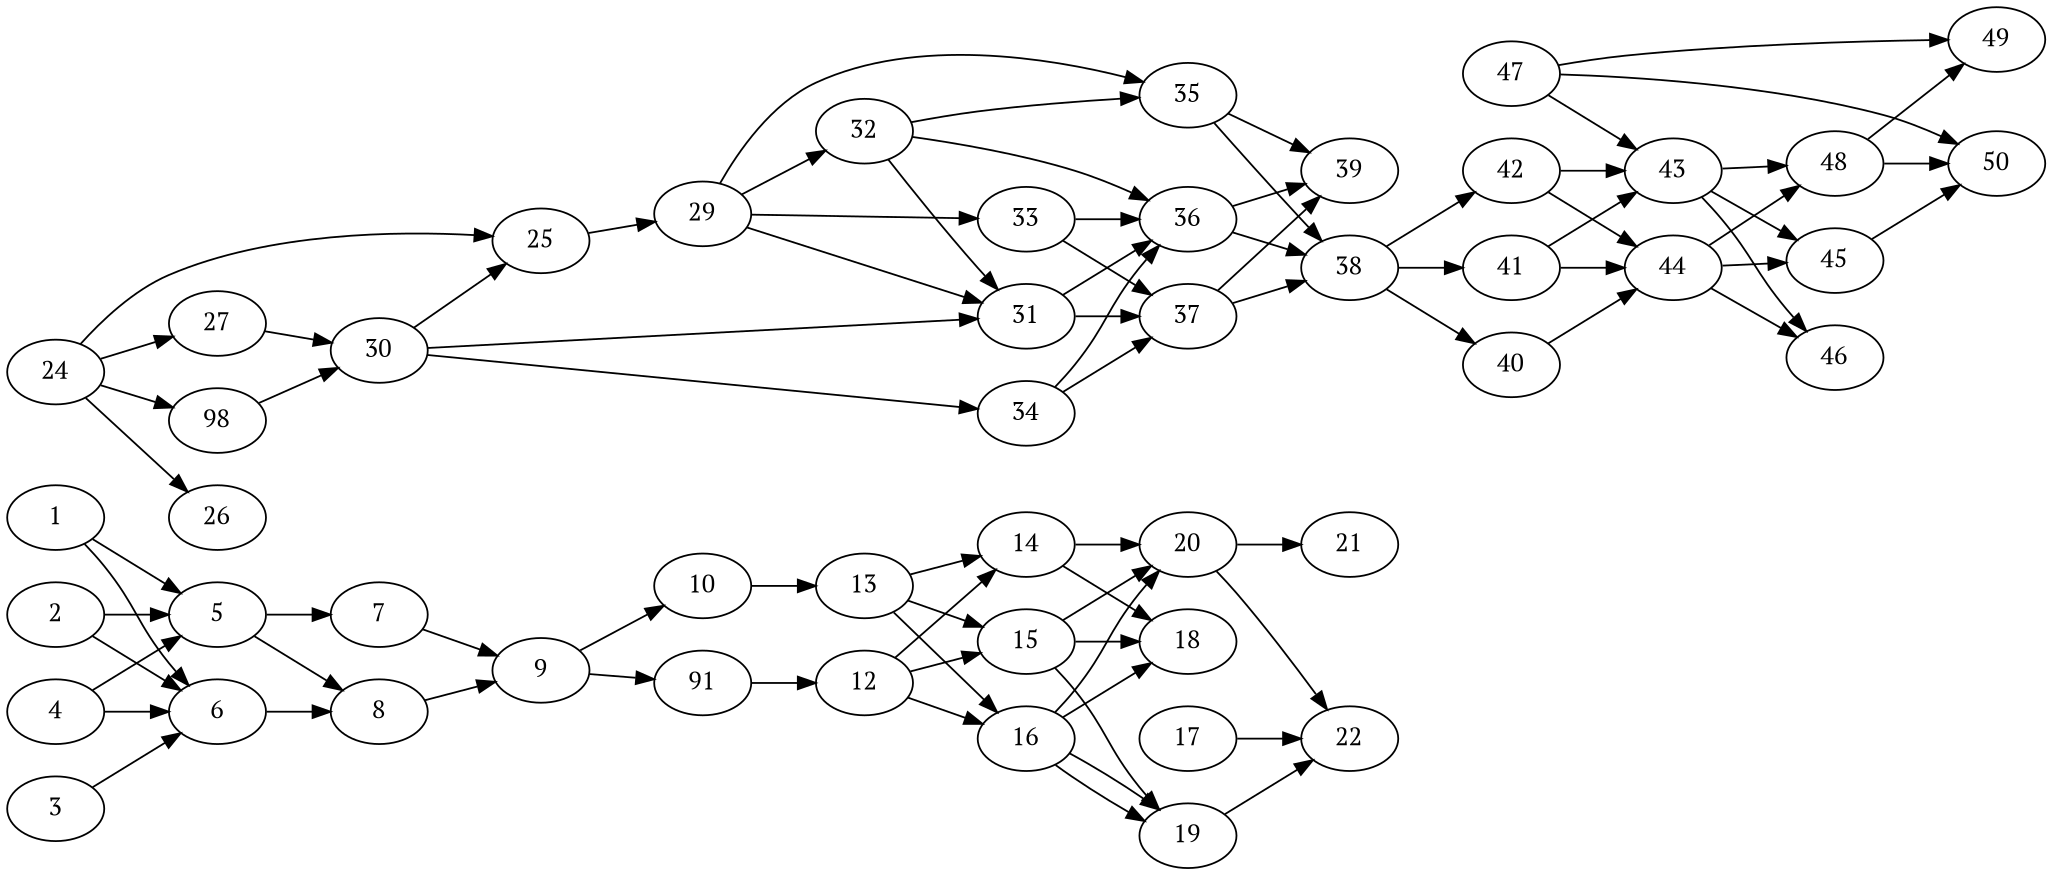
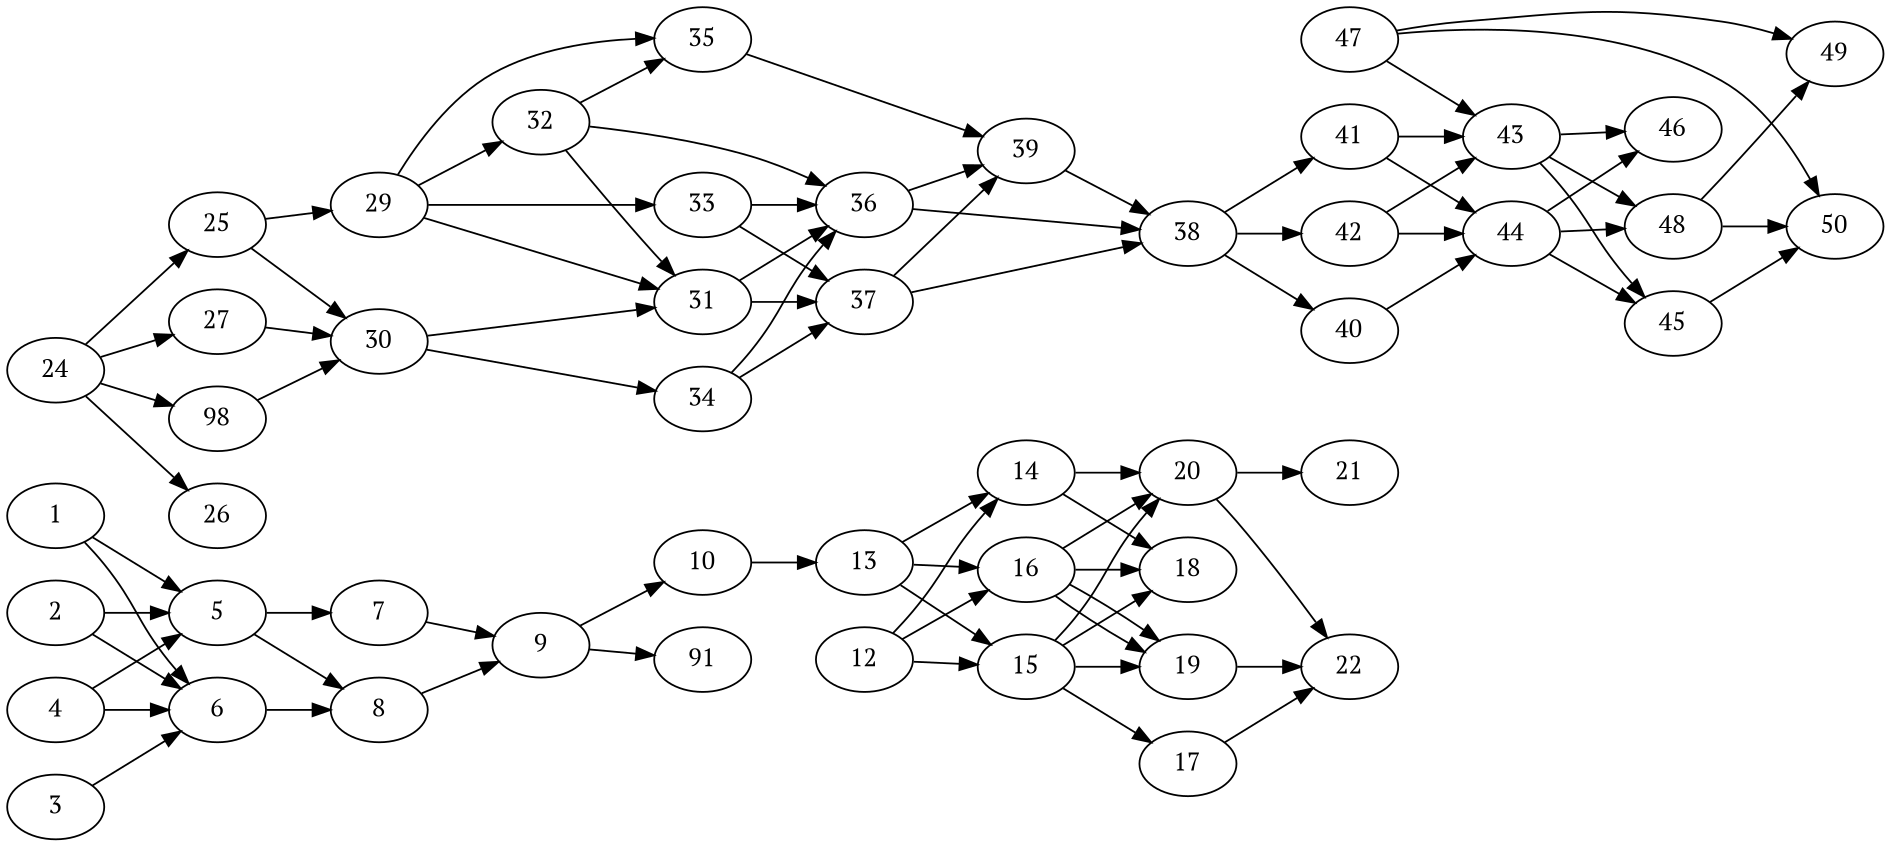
edge "35" -> "38": now "39" -> "38"
edge "30" -> "25": reversed
edge "91" -> "12": removed
edge "15" -> "17": added
